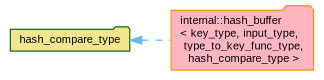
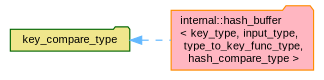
node "hash_compare_type": label "hash_compare_type" -> "key_compare_type"
